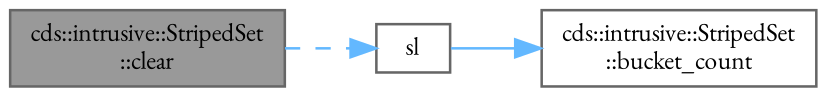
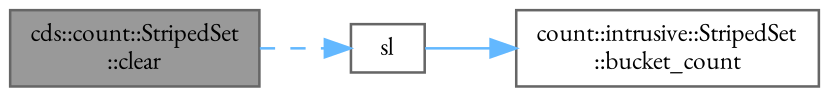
node "cds::intrusive::StripedSet ::clear": label "cds::intrusive::StripedSet ::clear" -> "cds::count::StripedSet ::clear"
node "cds::intrusive::StripedSet ::bucket_count": label "cds::intrusive::StripedSet ::bucket_count" -> "count::intrusive::StripedSet ::bucket_count"
